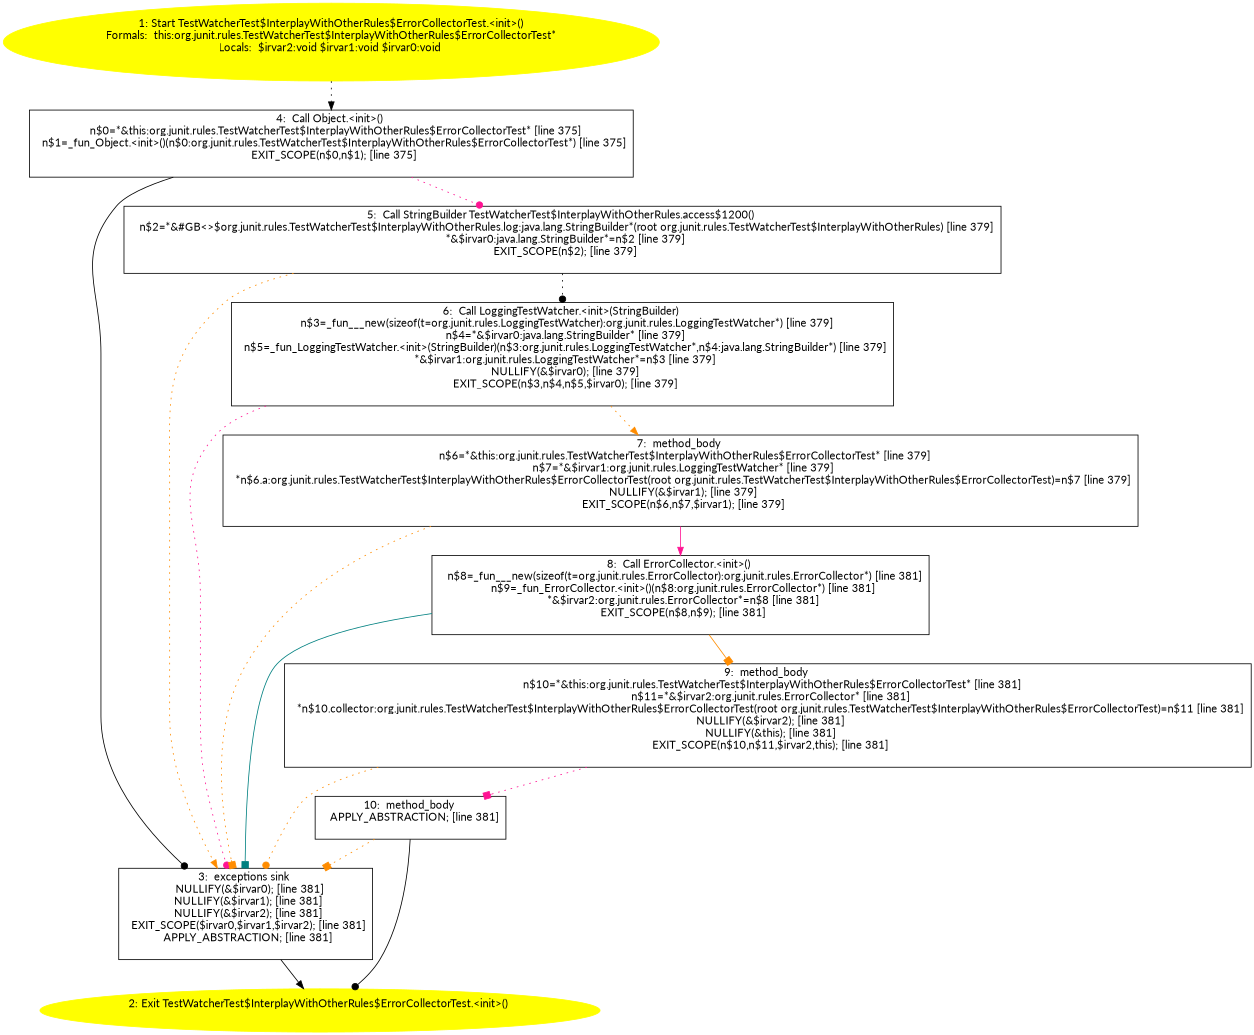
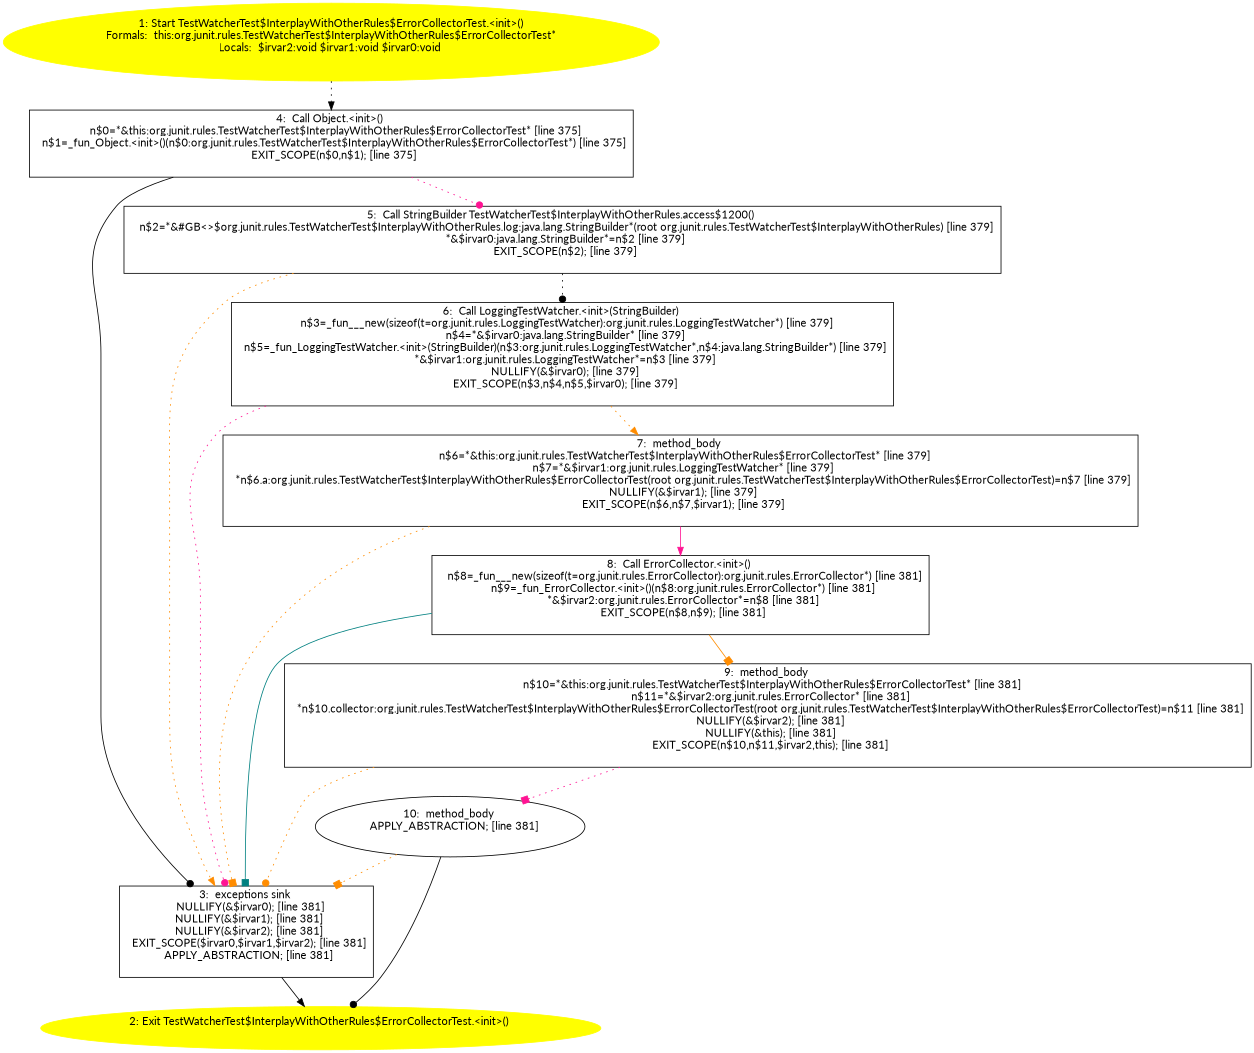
node "10:  method_body APPLY_ABSTRACTION; [line 381]": shape box -> ellipse
